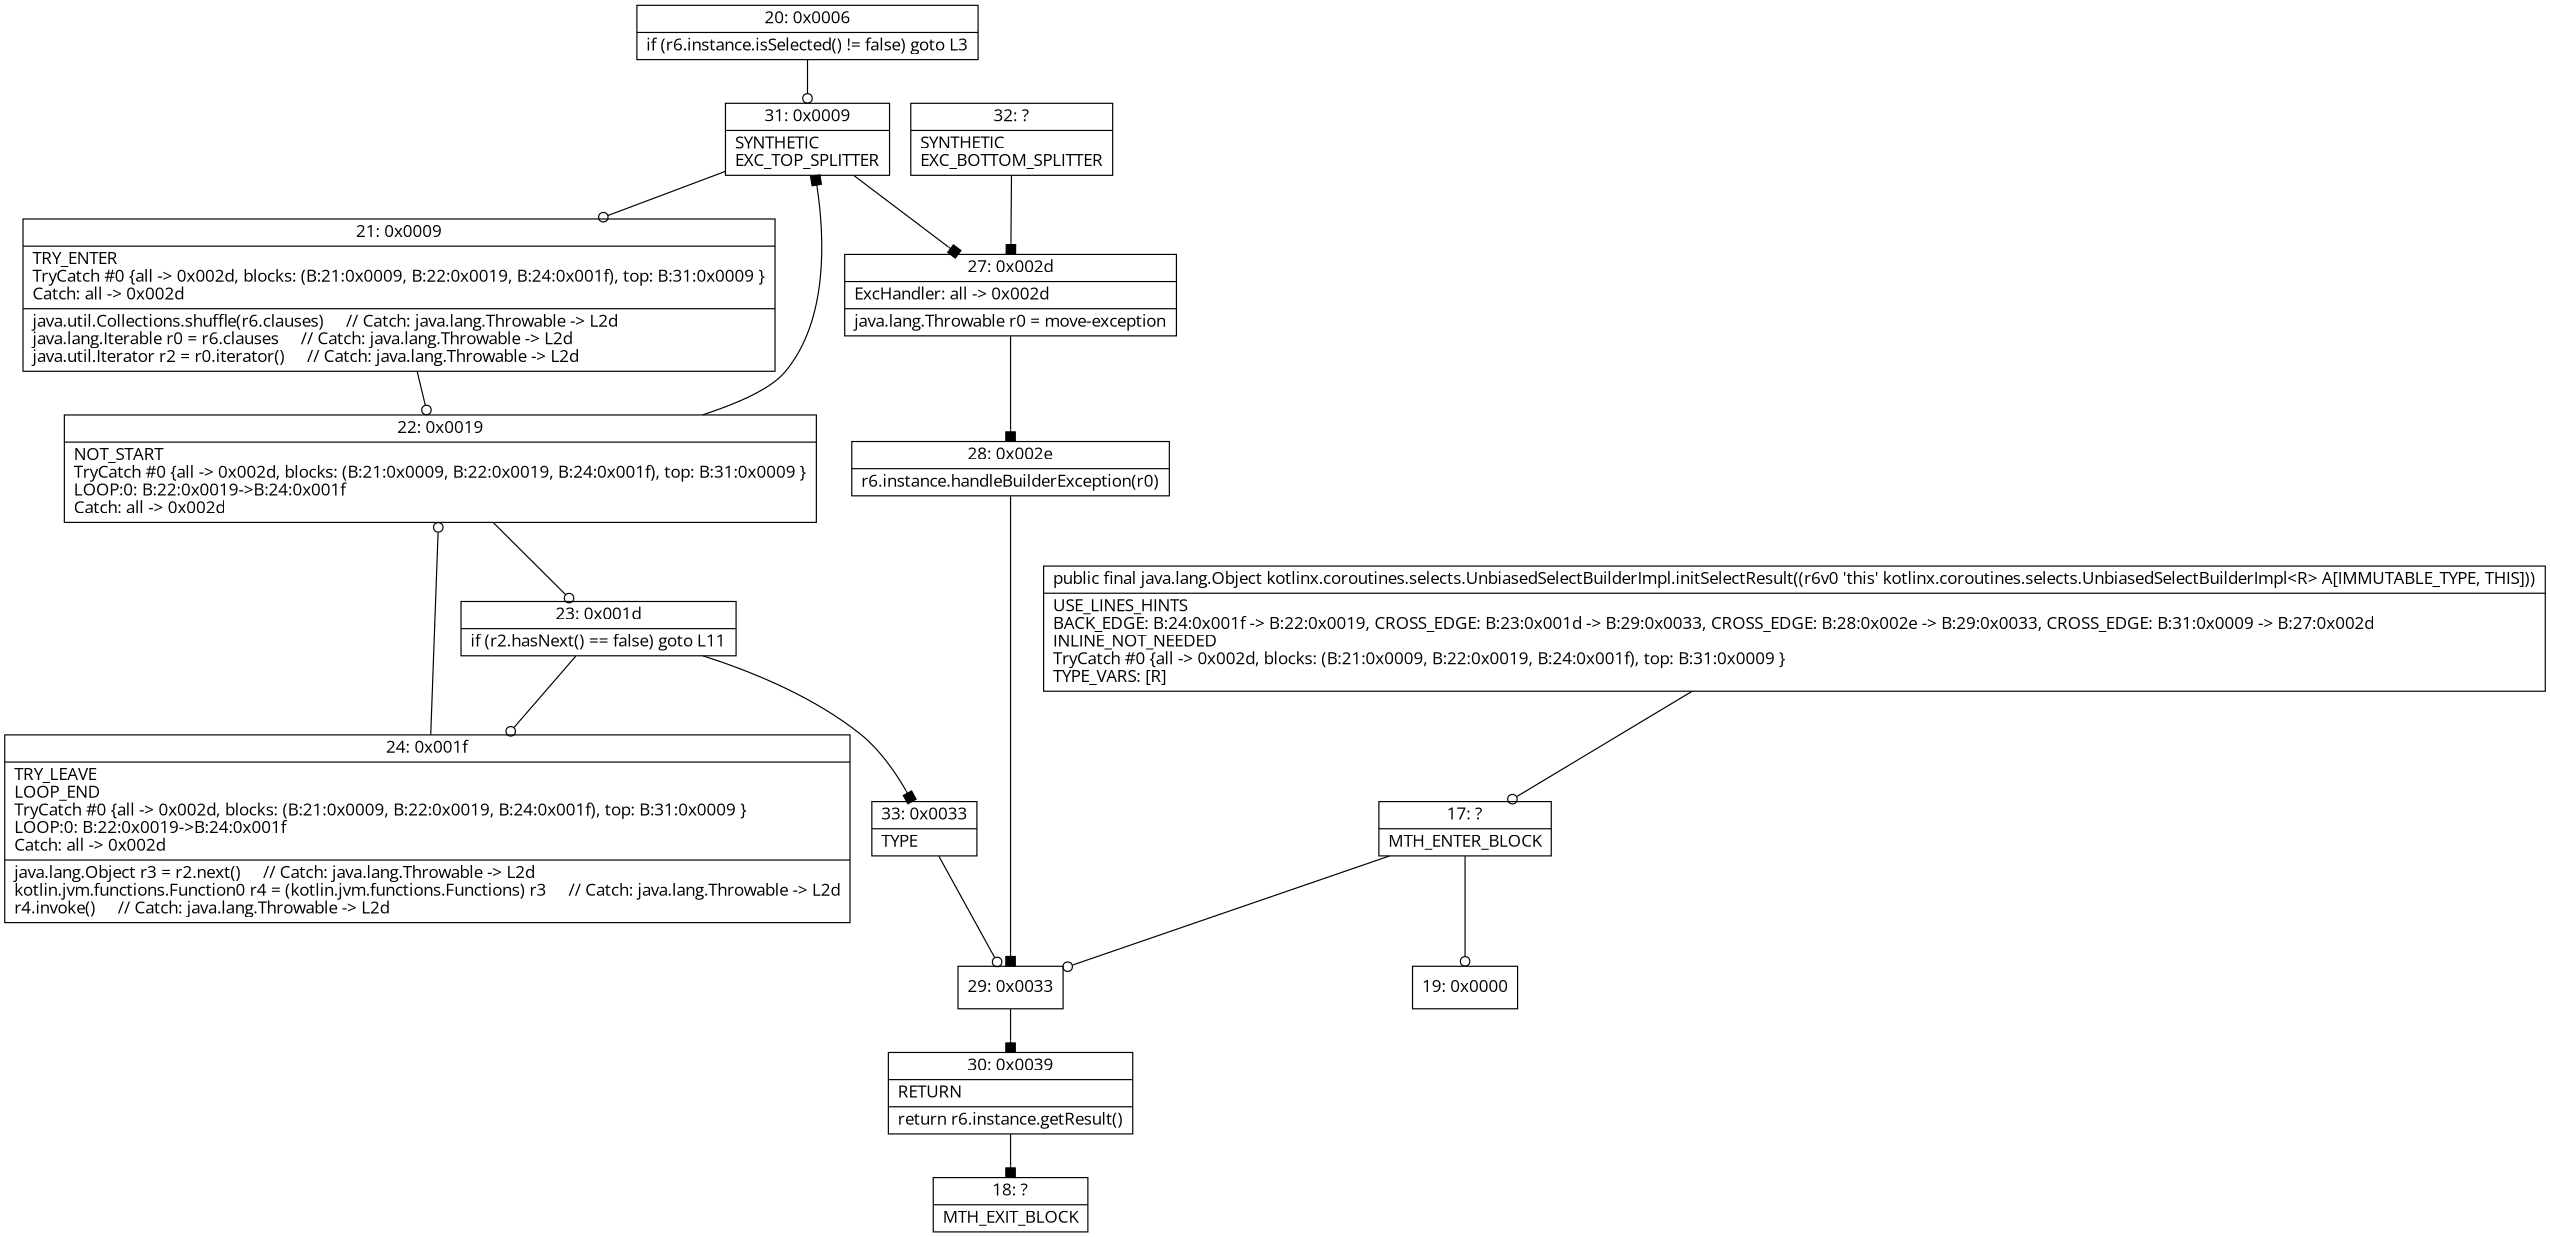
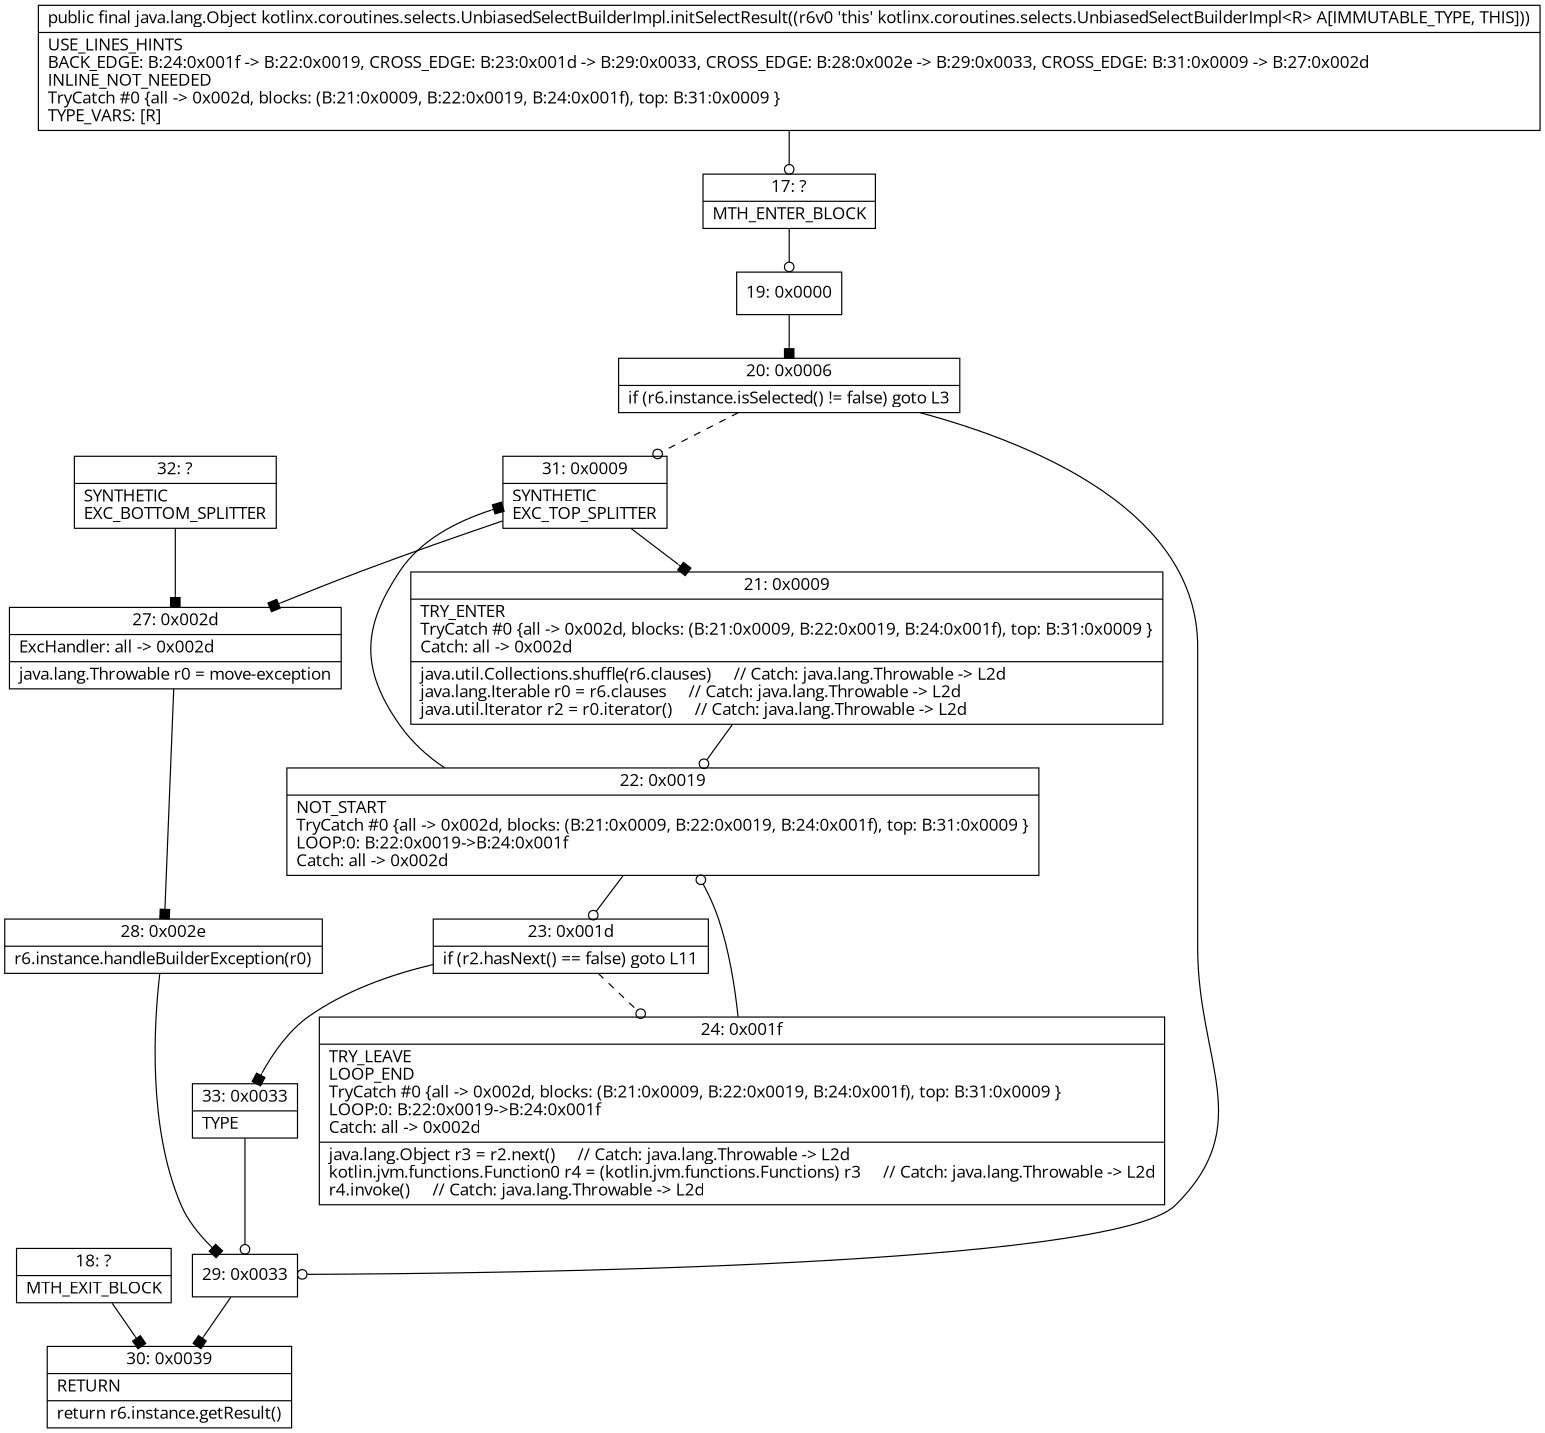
edge "20: 0x0006" -> "31: 0x0009": style solid -> dashed
edge "31: 0x0009" -> "21: 0x0009": arrowhead odot -> box
edge "19: 0x0000" -> "20: 0x0006": added
edge "23: 0x001d" -> "24: 0x001f": style solid -> dashed
edge "17: ?" -> "29: 0x0033": now "20: 0x0006" -> "29: 0x0033"
edge "30: 0x0039" -> "18: ?": reversed
